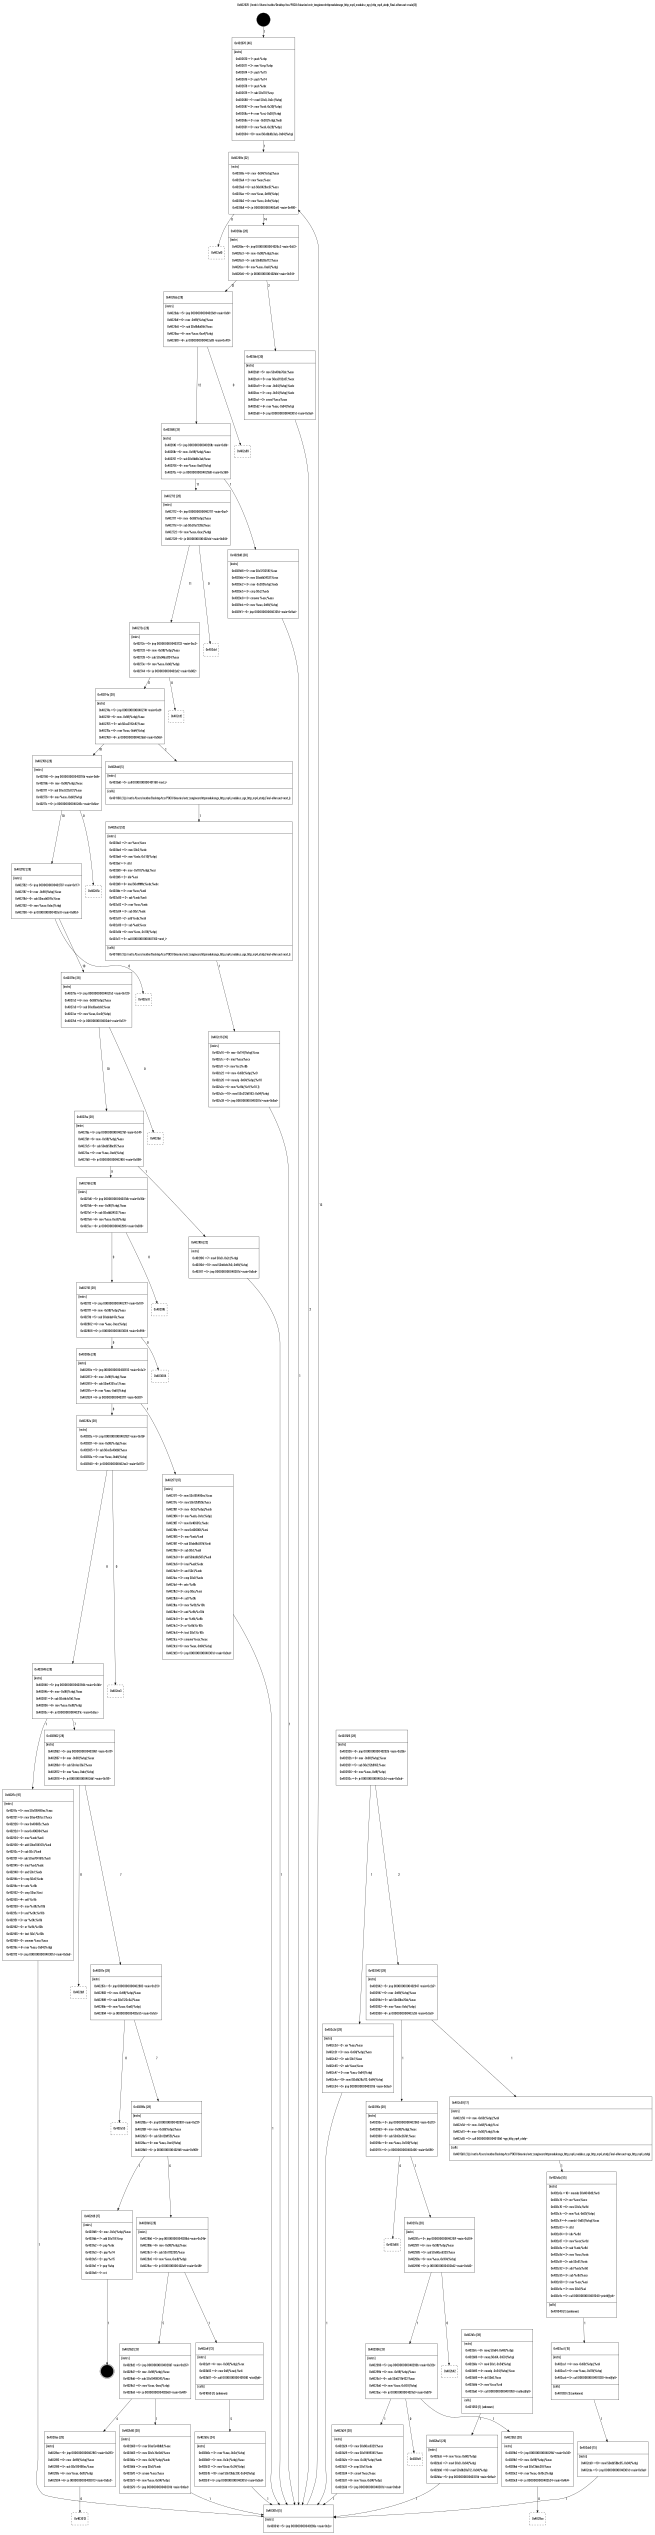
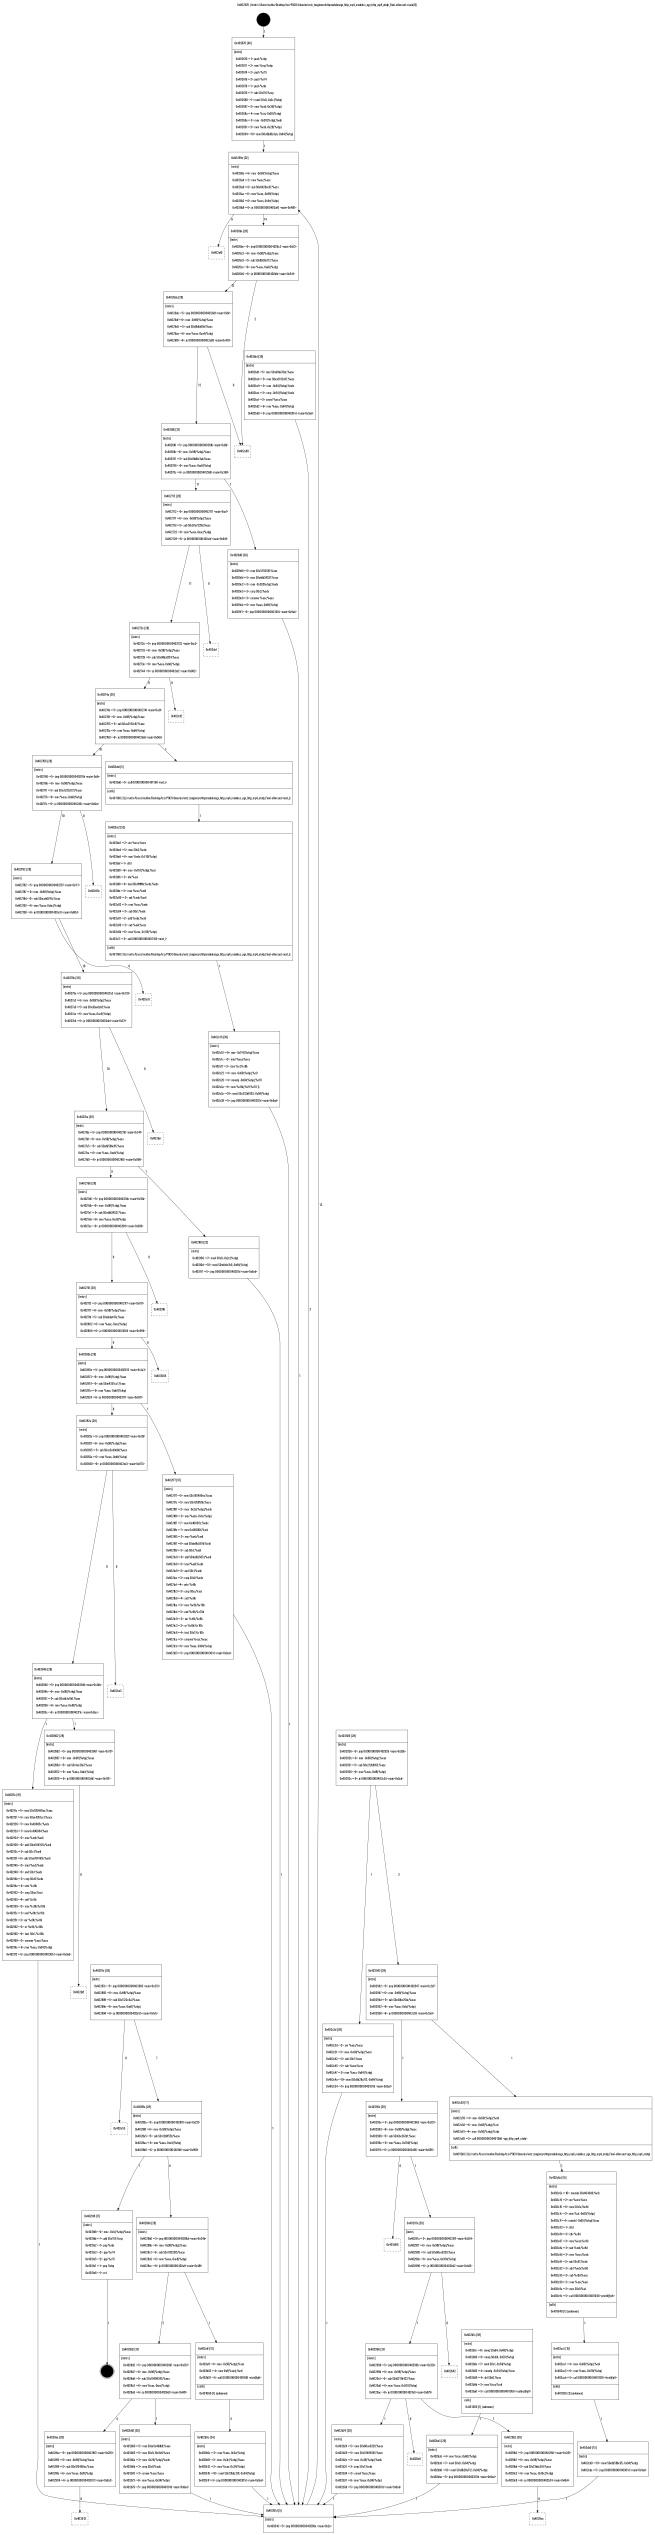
edge "0x4026be [28]" -> "0x402bbf [30]": now "0x4026be [28]" -> "0x402a89"
edge "0x402862 [28]" -> "0x40287e [28]": removed, label "7"
